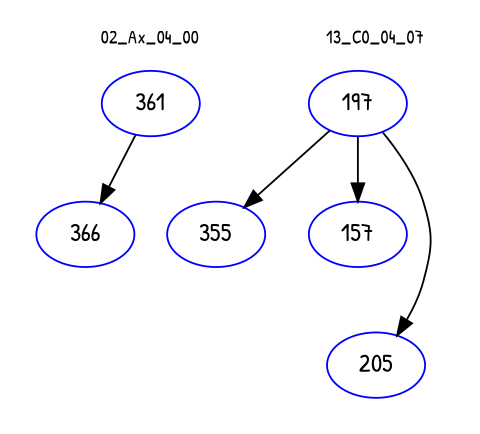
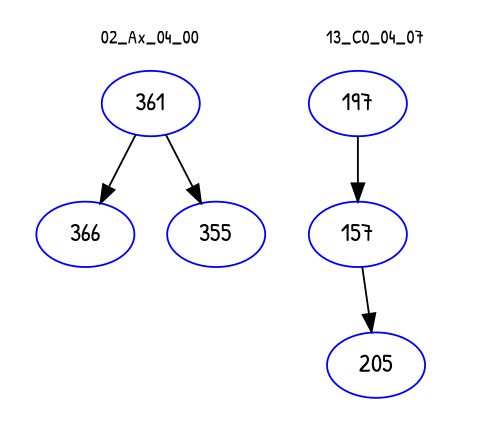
edge "197" -> "355": now "361" -> "355"
edge "197" -> "205": now "157" -> "205"
